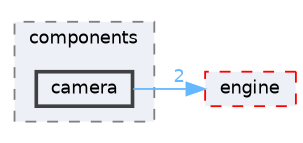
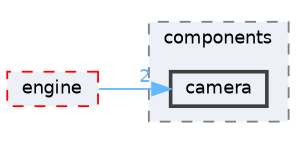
edge "camera" -> "engine": reversed
